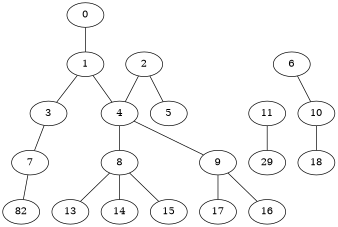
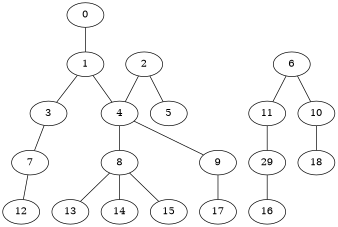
edge "6" -- "11": added
edge "9" -- "16": now "29" -- "16"
node "82": label "82" -> "12"
